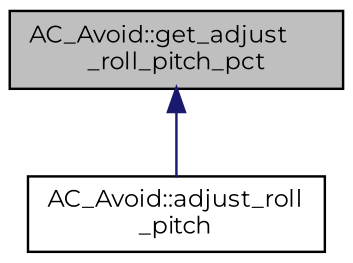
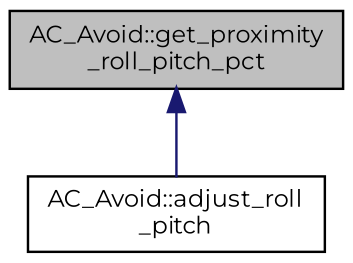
node "AC_Avoid::get_adjust _roll_pitch_pct": label "AC_Avoid::get_adjust _roll_pitch_pct" -> "AC_Avoid::get_proximity _roll_pitch_pct"
